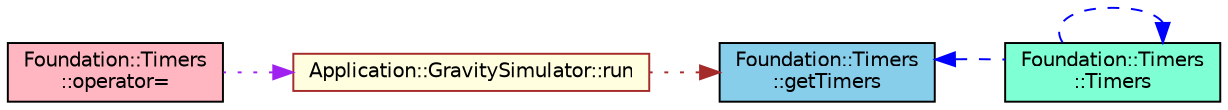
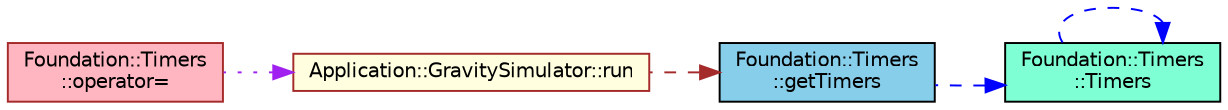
edge "Foundation::Timers ::Timers" -> "Foundation::Timers ::getTimers": reversed
node "Foundation::Timers ::operator=": color black -> brown
edge "Application::GravitySimulator::run" -> "Foundation::Timers ::getTimers": style dotted -> dashed
